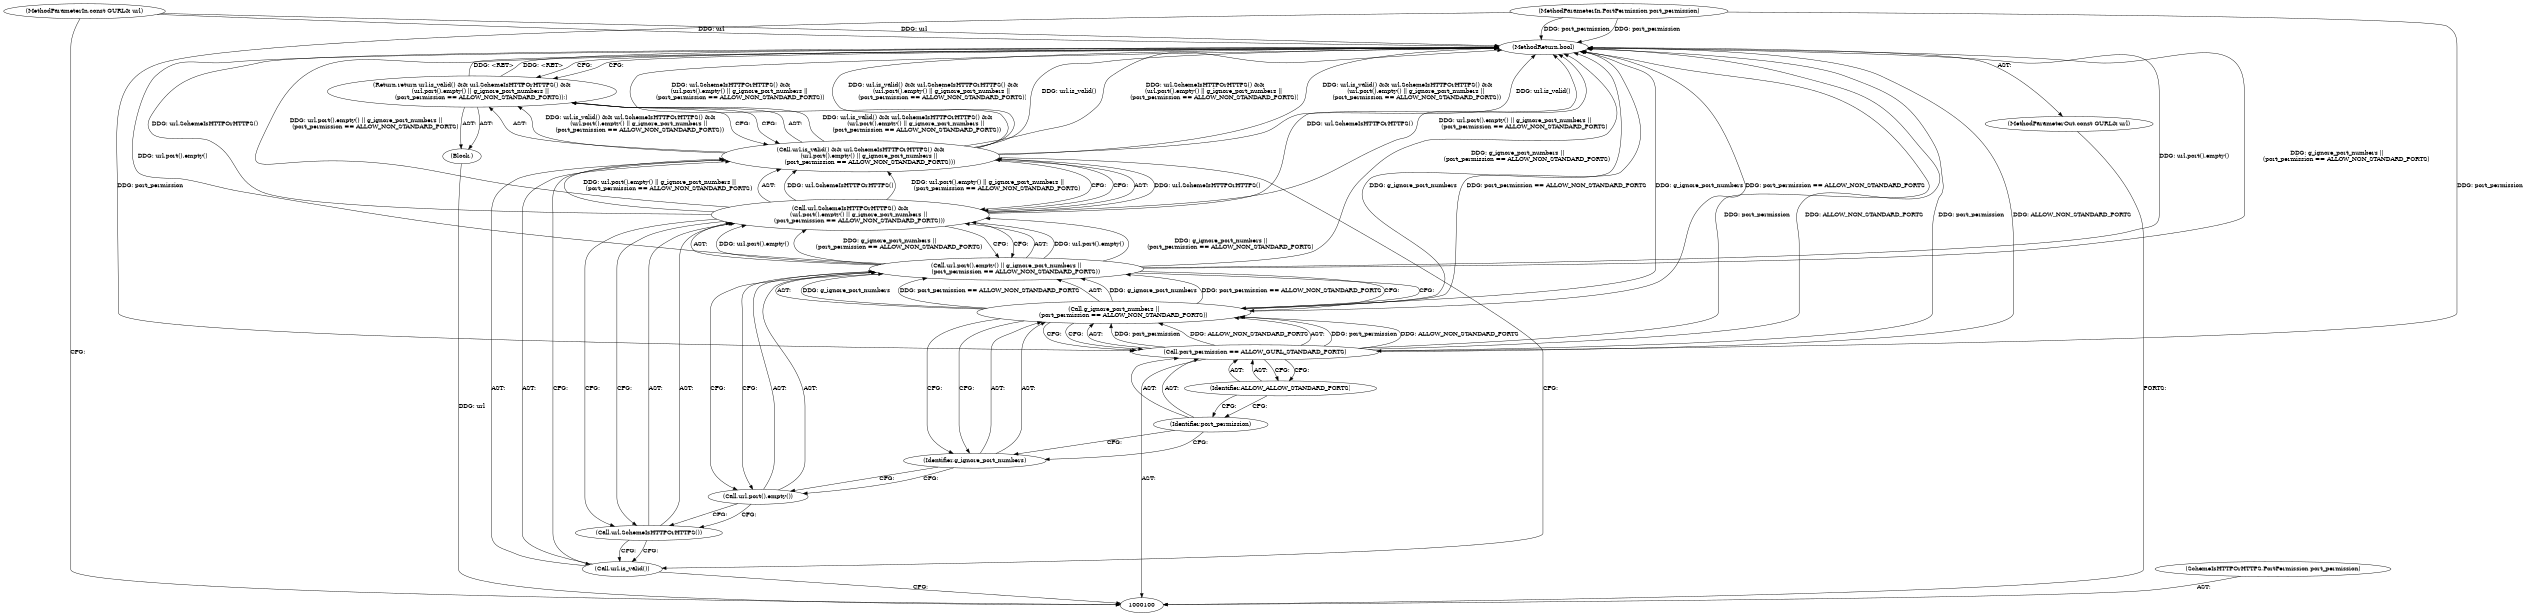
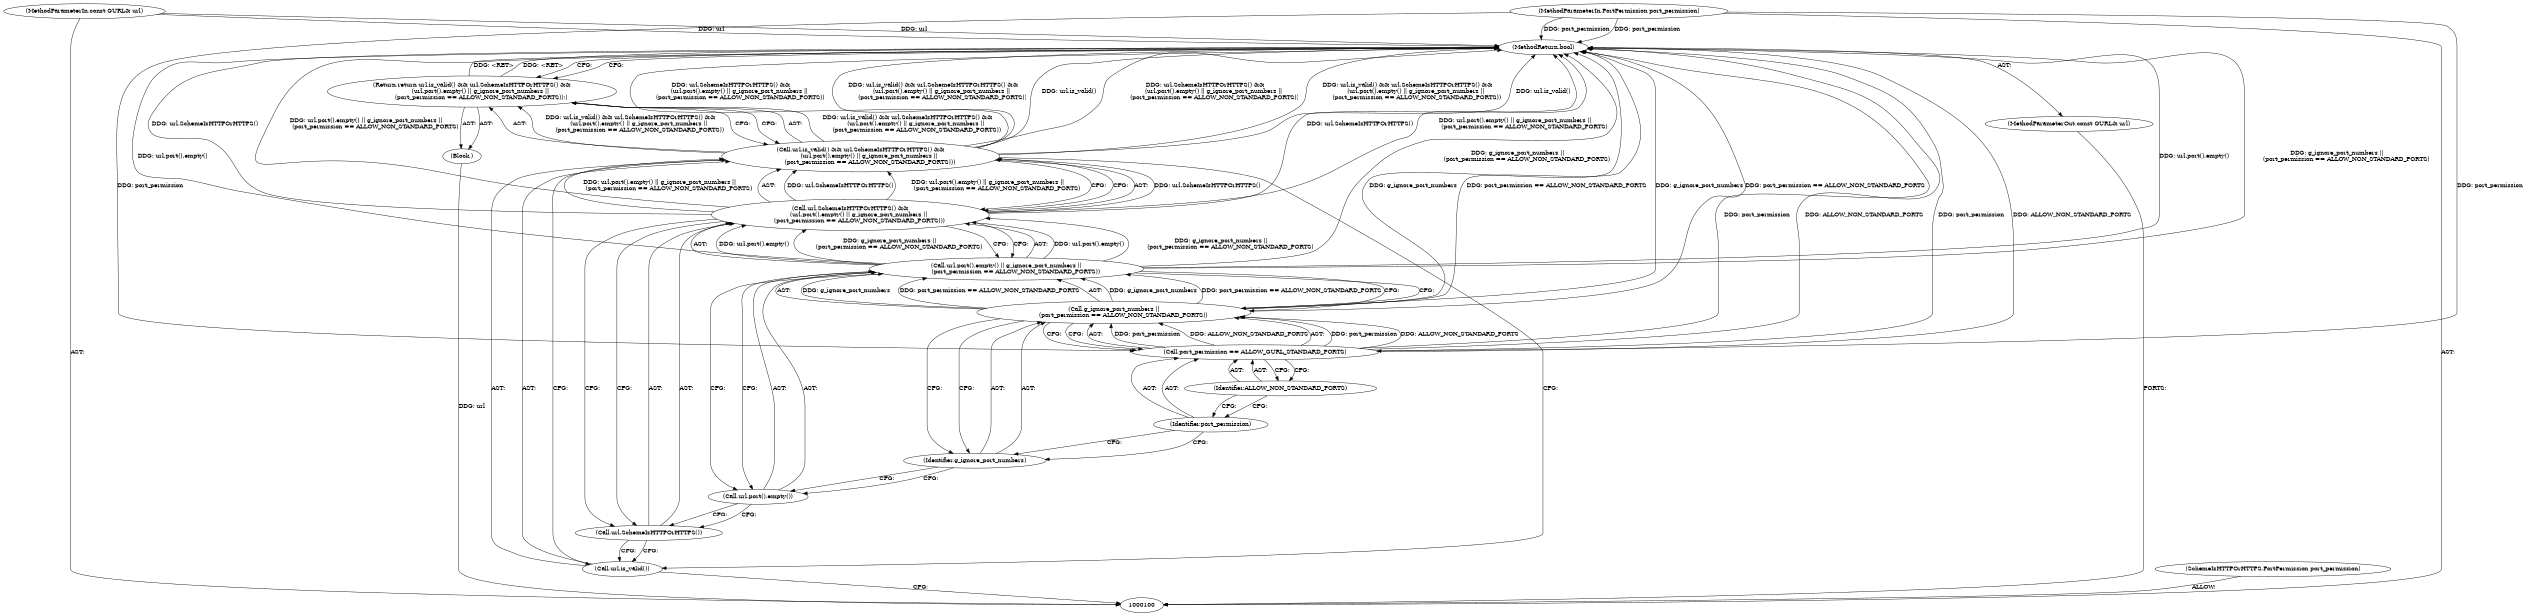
edge "(MethodParameterIn,const GURL& url)" -> "1000100": label "CFG: " -> "AST: "
node "(Identifier,ALLOW_ALLOW_STANDARD_PORTS)": label "(Identifier,ALLOW_ALLOW_STANDARD_PORTS)" -> "(Identifier,ALLOW_NON_STANDARD_PORTS)"
edge "(Call,port_permission == ALLOW_GURL_STANDARD_PORTS)" -> "1000100": now "(MethodParameterIn,PortPermission port_permission)" -> "1000100"
edge "(SchemeIsHTTPOrHTTPS,PortPermission port_permission)" -> "1000100": label "AST: " -> "ALLOW: "
